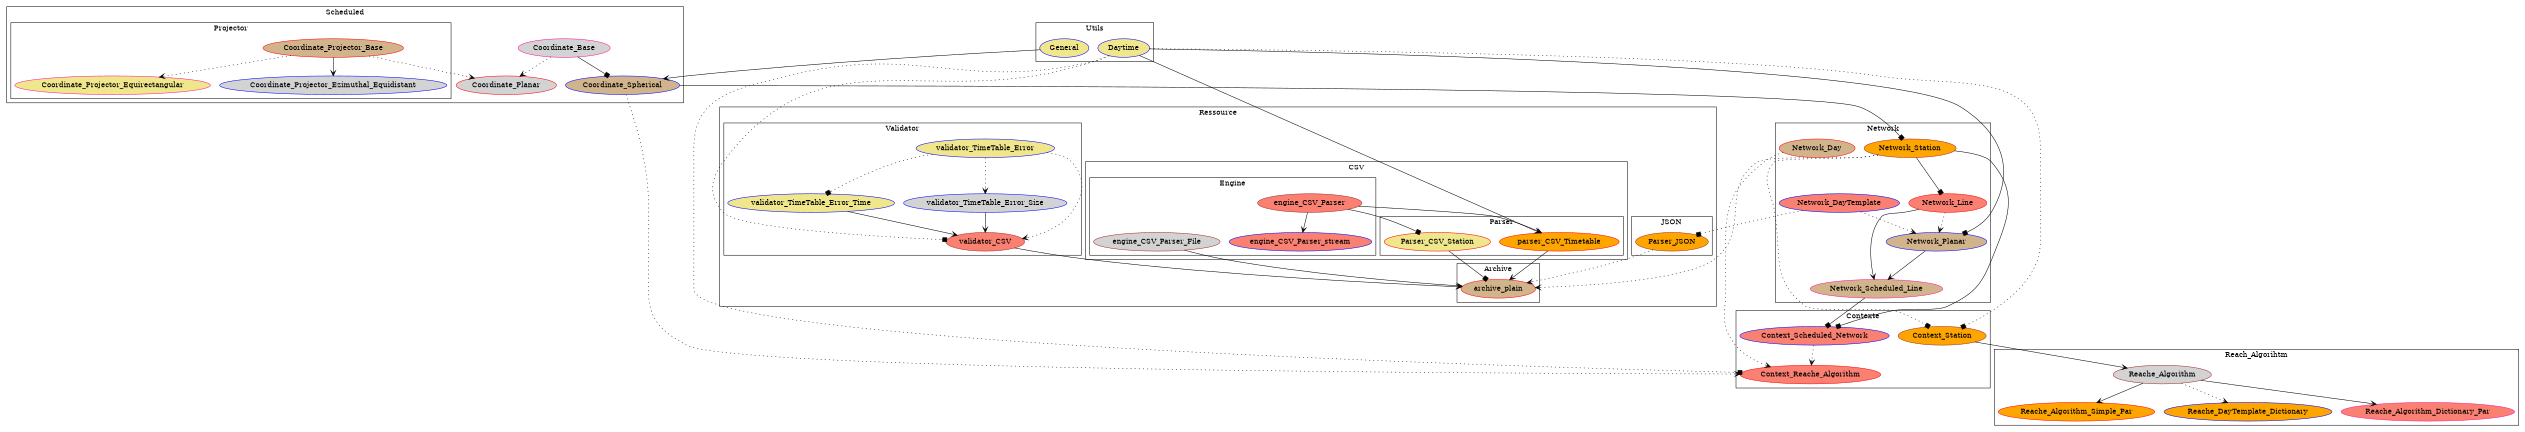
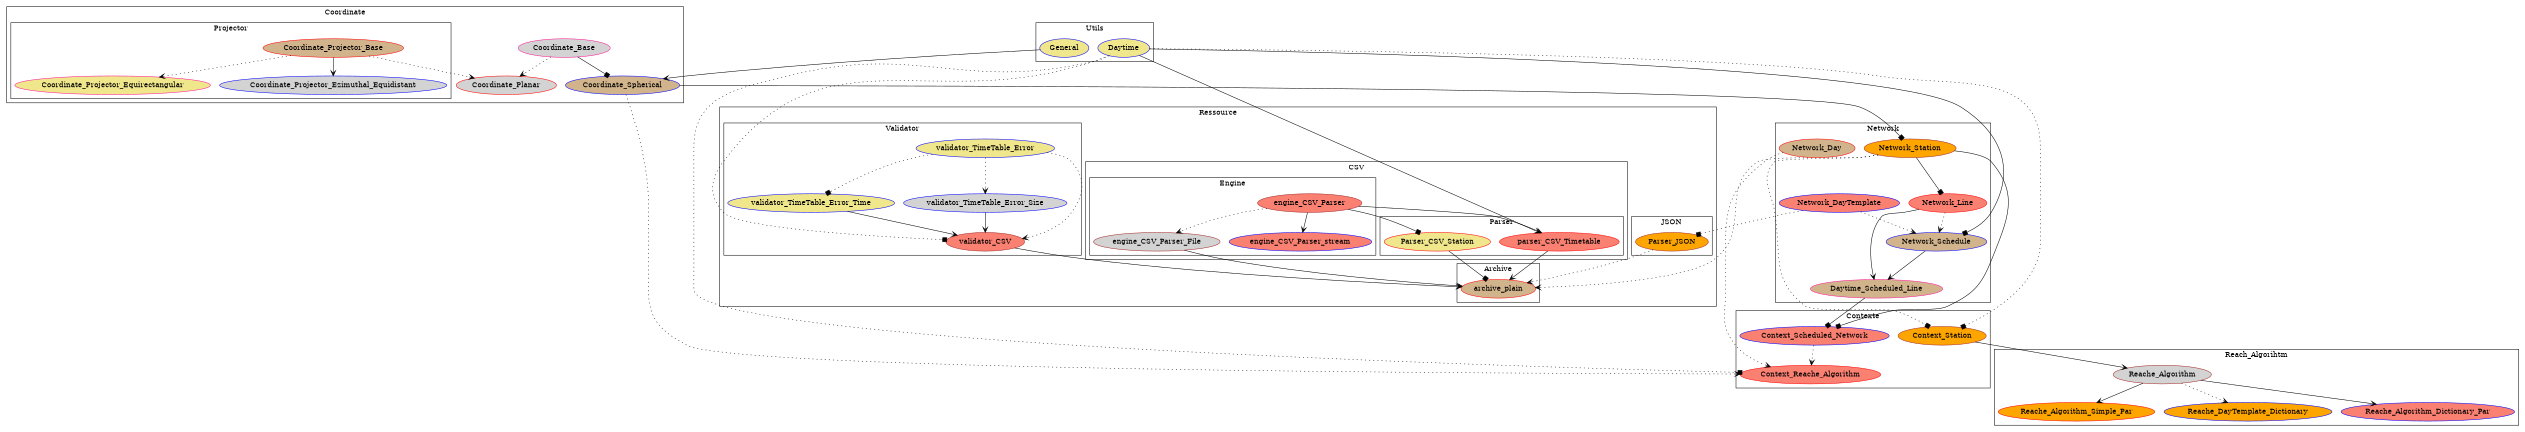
cluster "Scheduled": label "Scheduled" -> "Coordinate"
edge "engine_CSV_Parser" -> "engine_CSV_Parser_File": added
node "parser_CSV_Timetable": fillcolor orange -> salmon
node "Network_Planar": label "Network_Planar" -> "Network_Schedule"
node "Network_Scheduled_Line": label "Network_Scheduled_Line" -> "Daytime_Scheduled_Line"
node "Reache_Algorithm_Dictionary_Par": color deeppink -> blue
